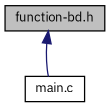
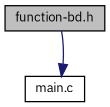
edge "main.c" -> "function-bd.h": reversed
